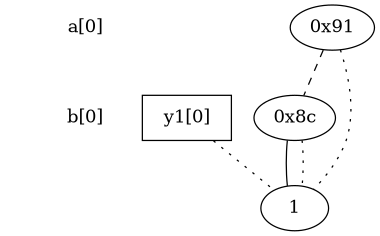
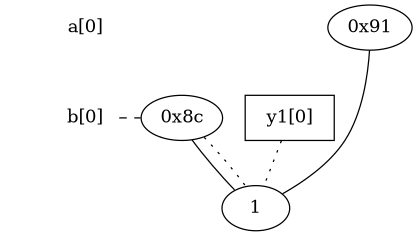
edge "0x91" -- "0x8c": now "b[0]" -- "0x8c"
edge "0x91" -- "1": style dotted -> solid
